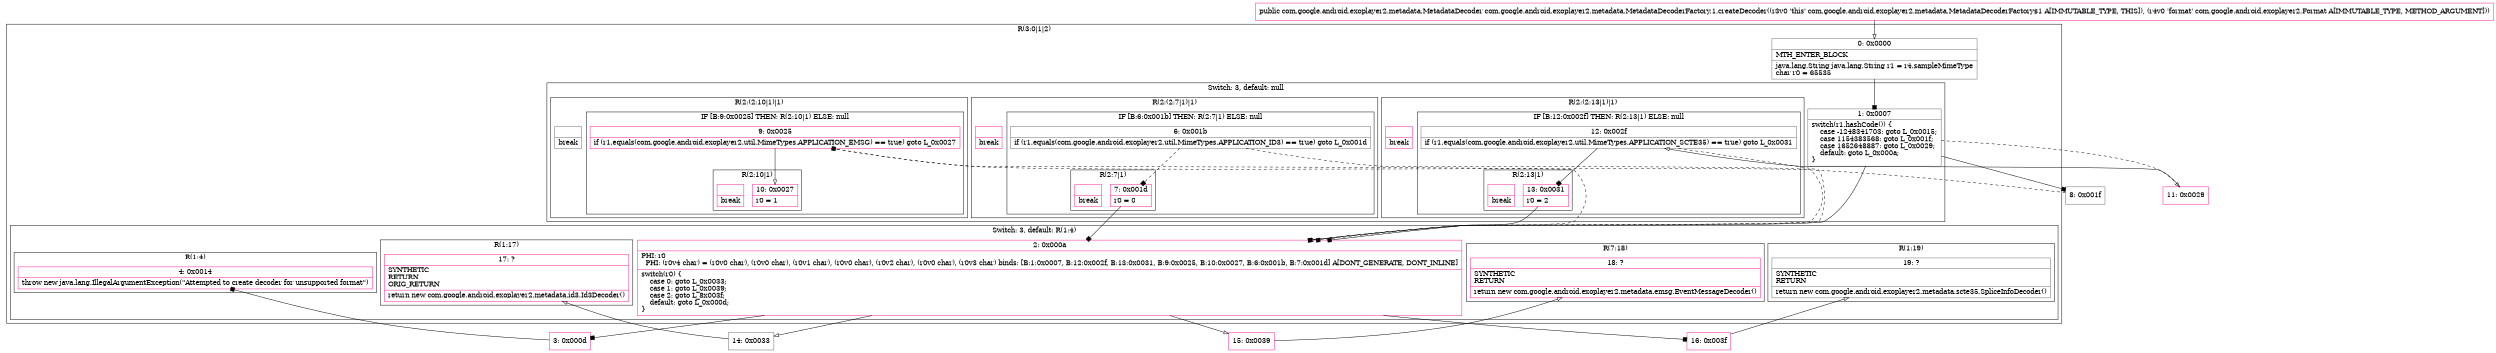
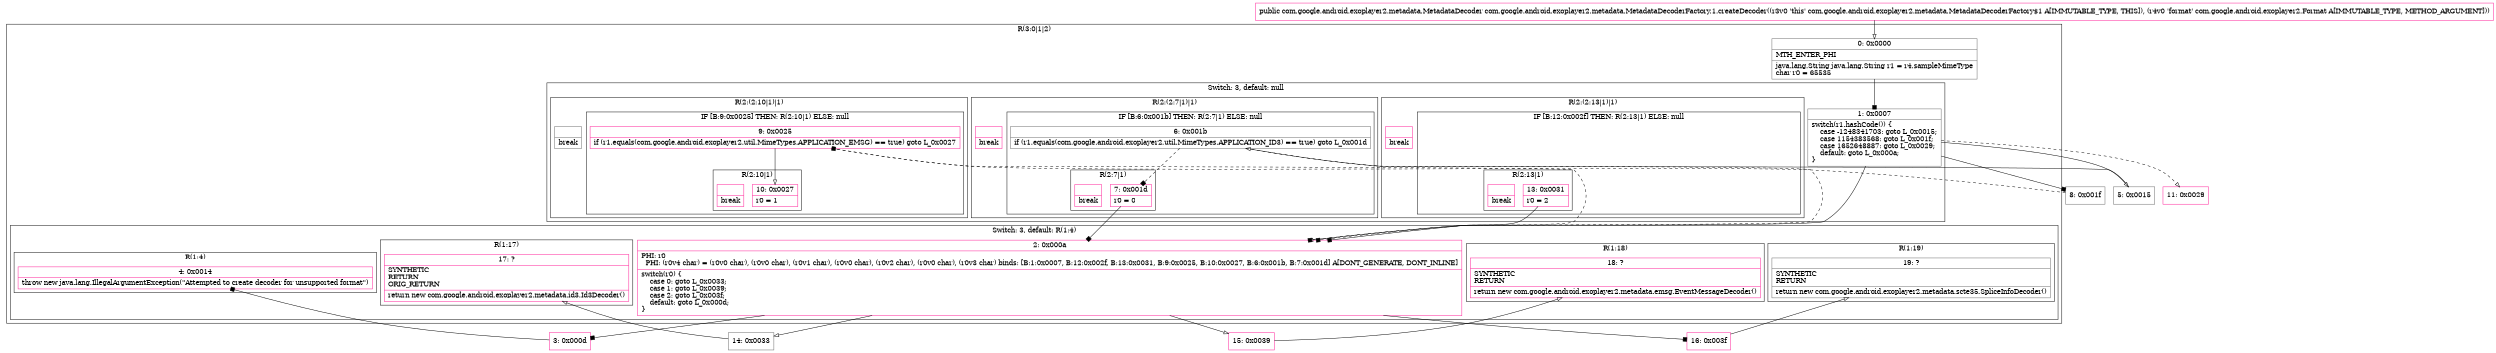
node "0: 0x0000": text "MTH_ENTER_BLOCK" -> "MTH_ENTER_PHI"
node "12: 0x002f": removed
node "5: 0x0015": added
cluster "R(7:18)": label "R(7:18)" -> "R(1:18)"
node "2: 0x000a": text "case 2: goto L_8x003f;" -> "case 2: goto L_0x003f;"
